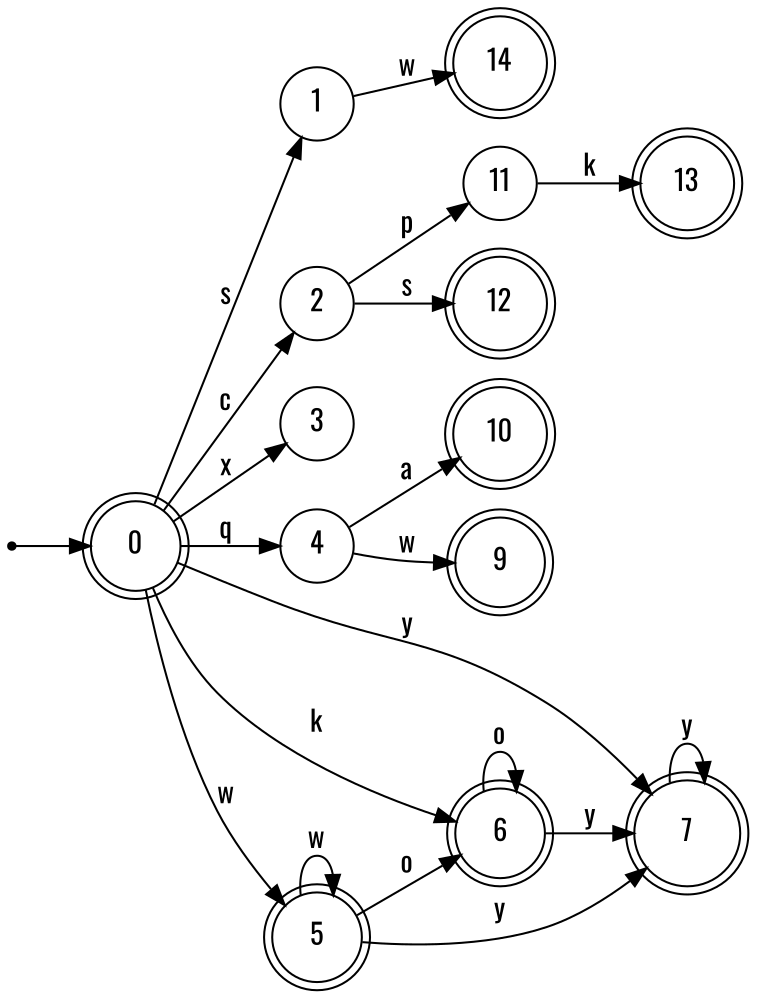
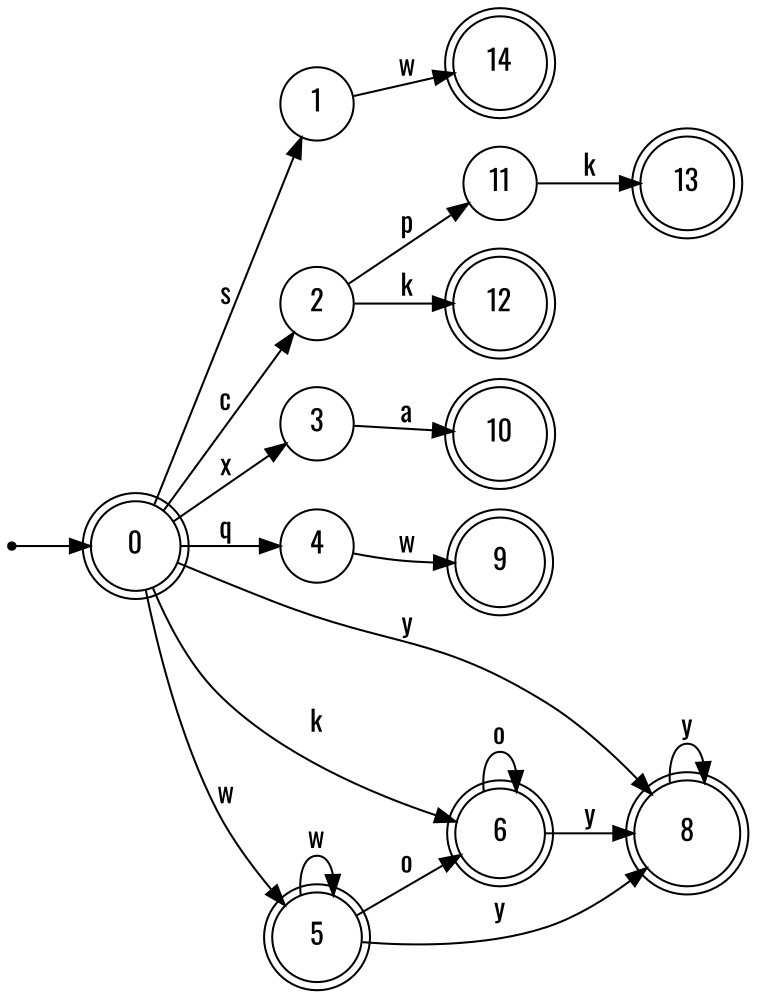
edge "2" -> "12": label "s" -> "k"
edge "4" -> "10": now "3" -> "10"
node "7": label "7" -> "8"
